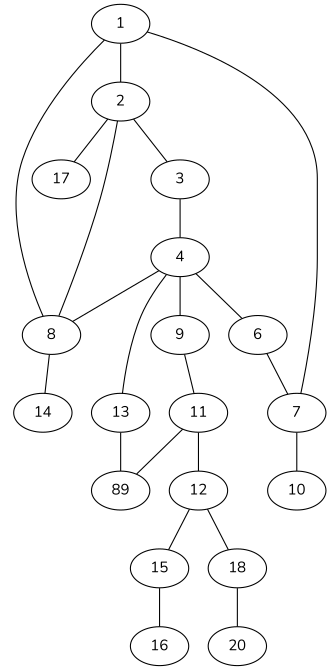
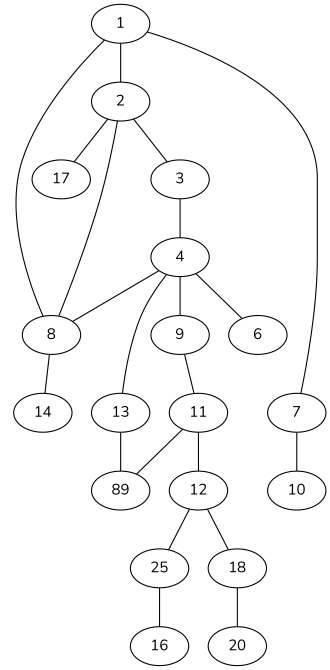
edge "6" -- "7": removed
node "15": label "15" -> "25"
